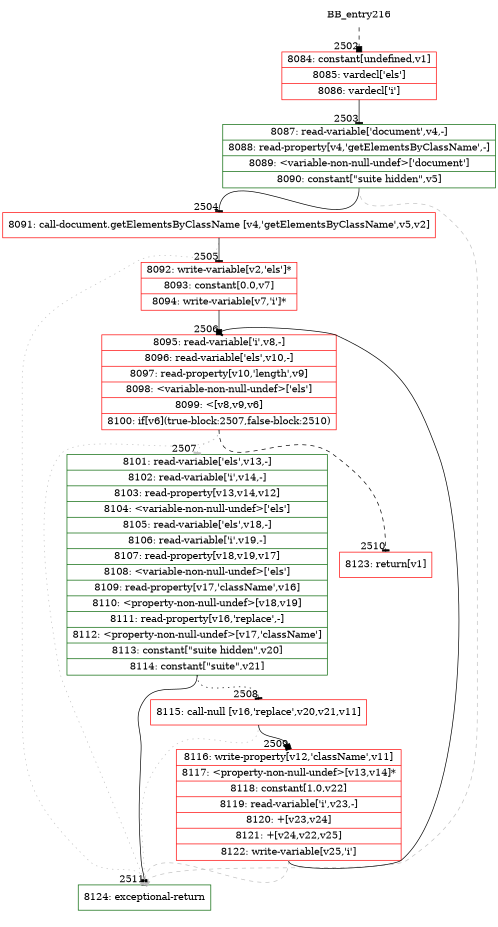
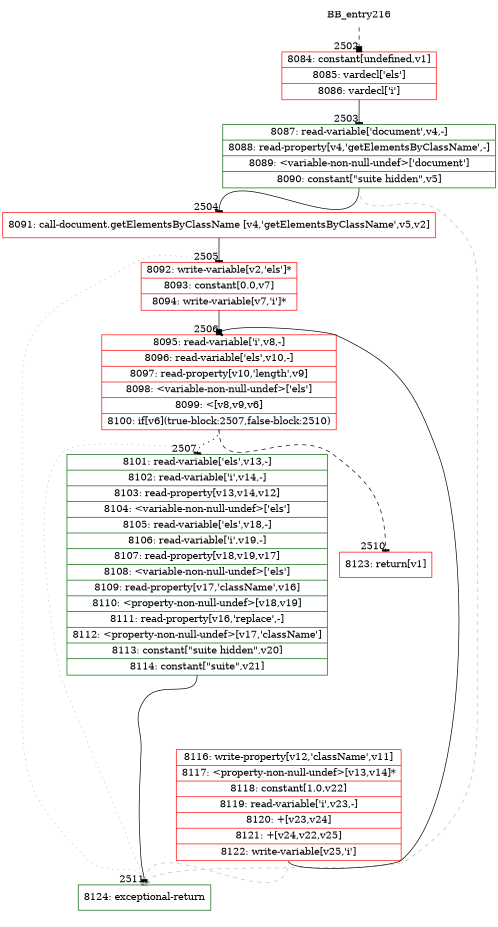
edge "8095: read-variable['i',v8,-]" -> "8101: read-variable['els',v13,-]": color gray -> black
node "8115: call-null [v16,'replace',v20,v21,v11]": removed
